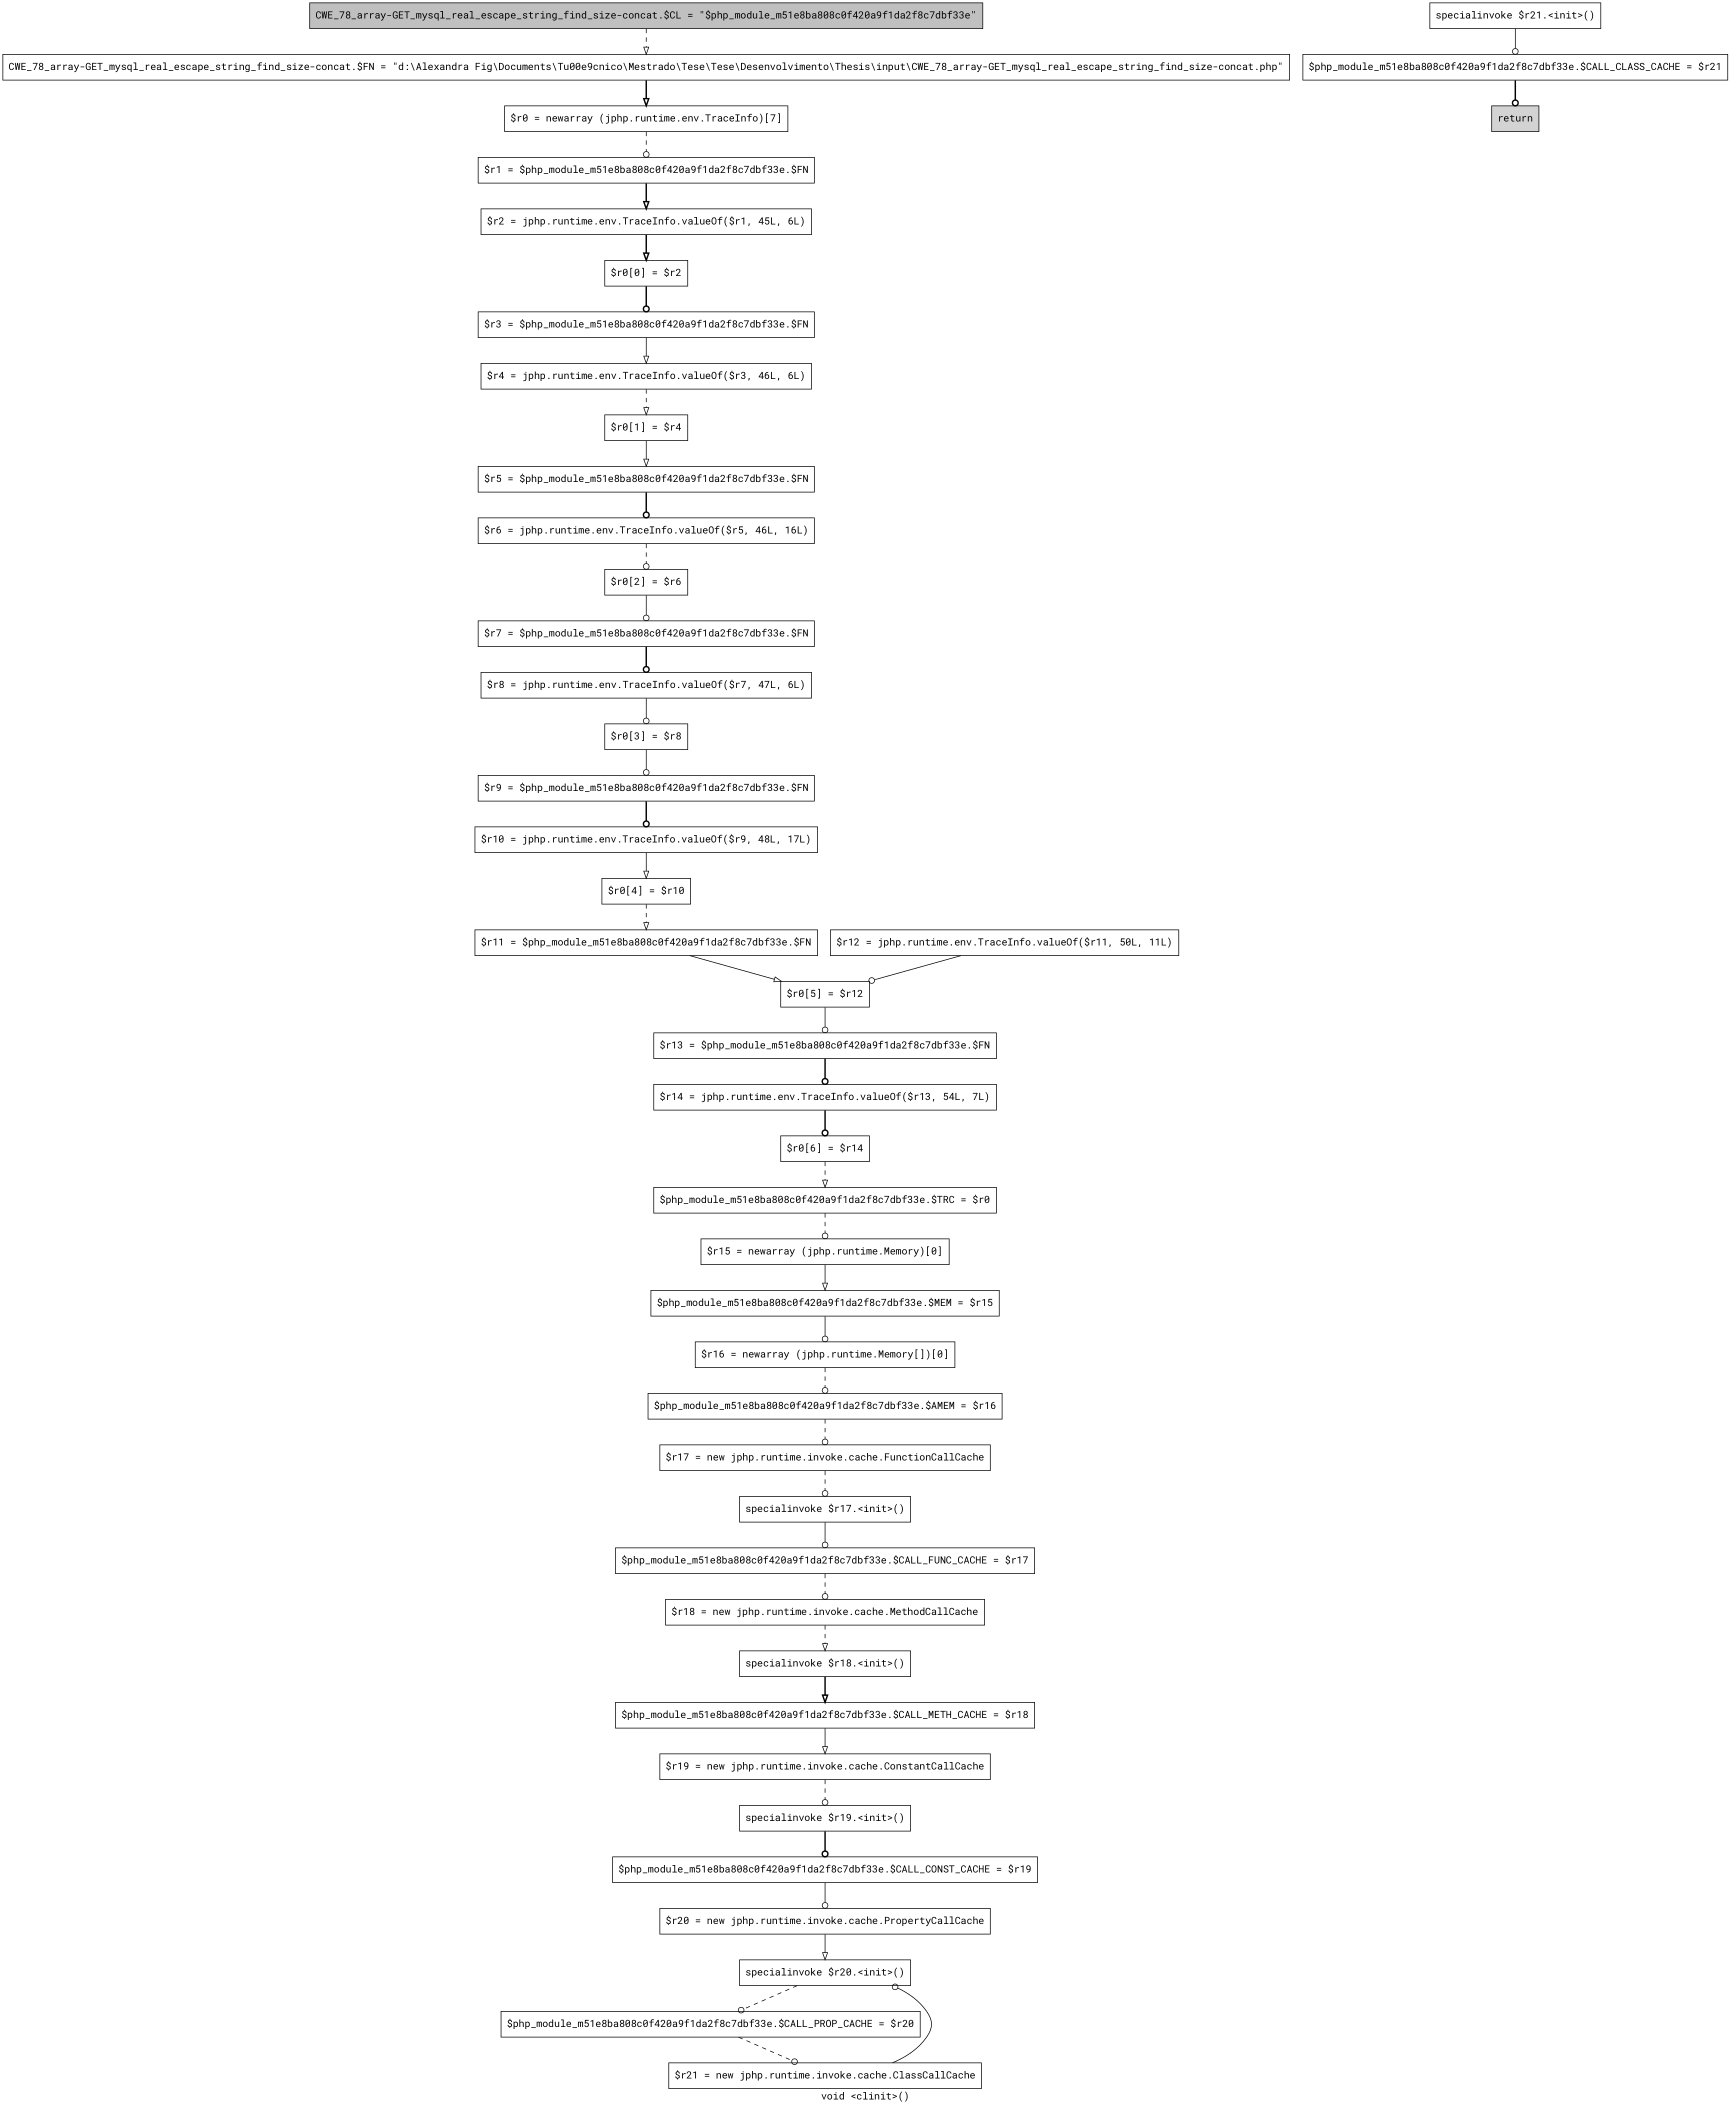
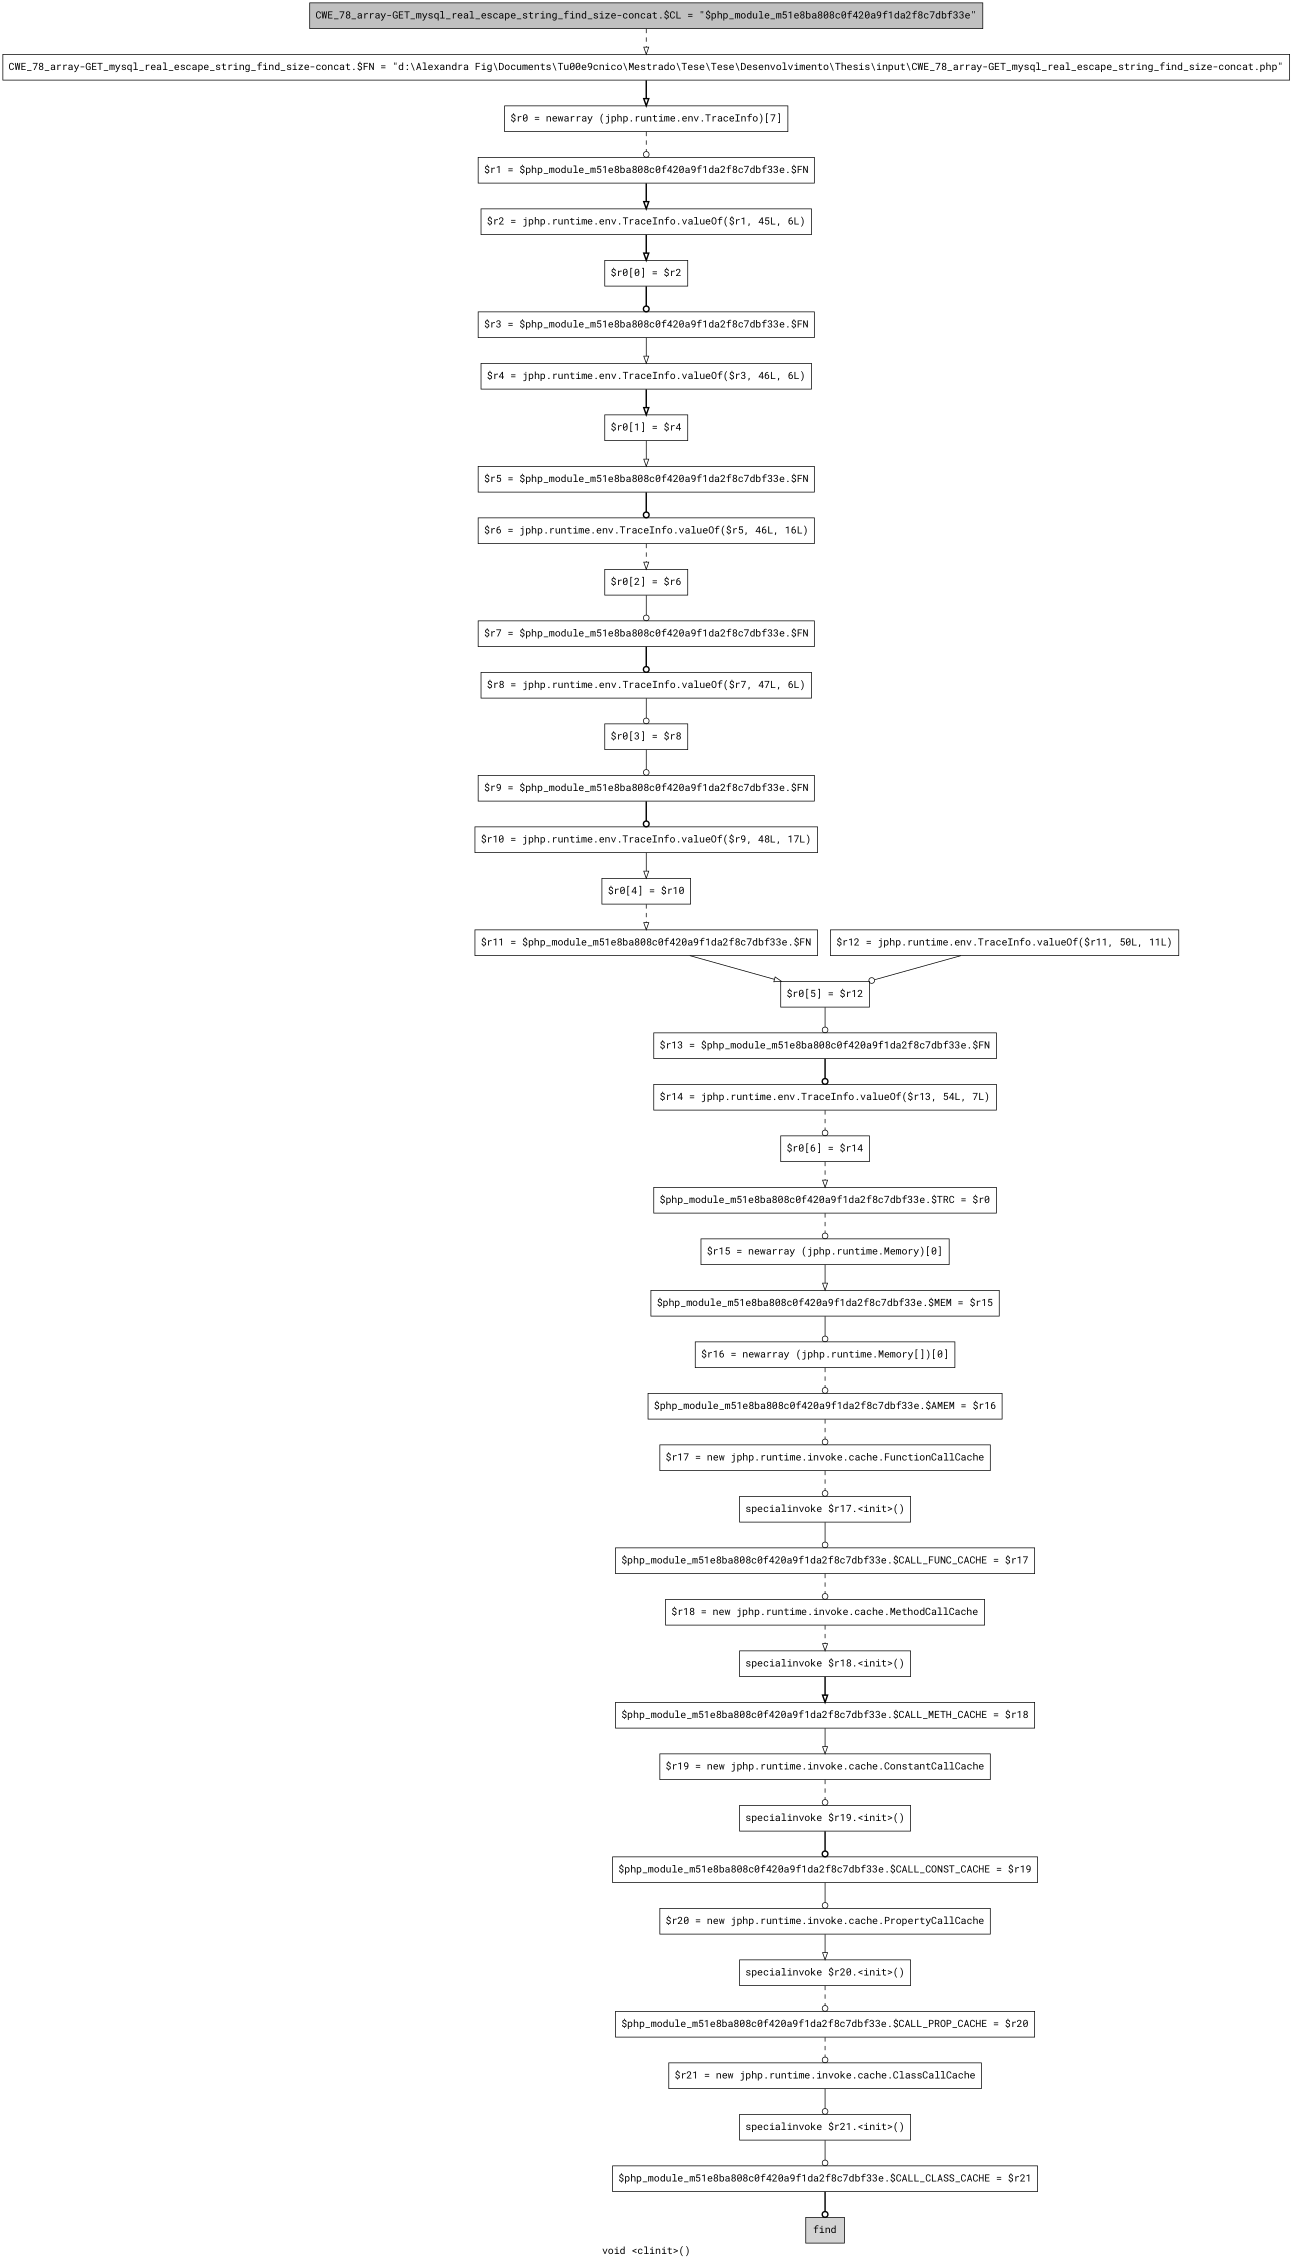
node "return": label "return" -> "find"
edge "$r4 = jphp.runtime.env.TraceInfo.valueOf($r3, 46L, 6L)" -> "$r0[1] = $r4": style dashed -> bold
edge "$r6 = jphp.runtime.env.TraceInfo.valueOf($r5, 46L, 16L)" -> "$r0[2] = $r6": arrowhead odot -> onormal
edge "$r14 = jphp.runtime.env.TraceInfo.valueOf($r13, 54L, 7L)" -> "$r0[6] = $r14": style bold -> dashed
edge "$r21 = new jphp.runtime.invoke.cache.ClassCallCache" -> "specialinvoke $r20.<init>()": now "$r21 = new jphp.runtime.invoke.cache.ClassCallCache" -> "specialinvoke $r21.<init>()"
